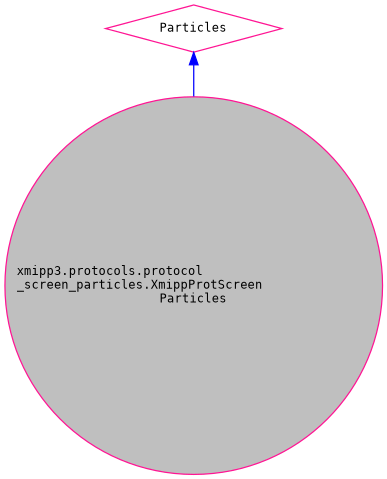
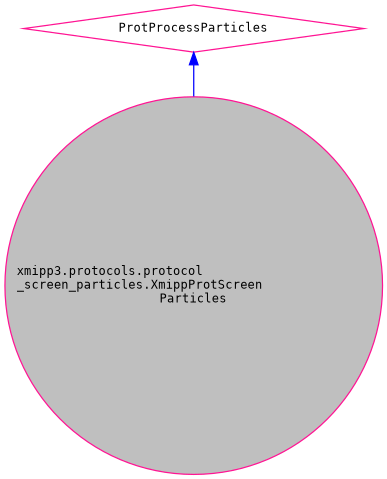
node "Particles": label "Particles" -> "ProtProcessParticles"
